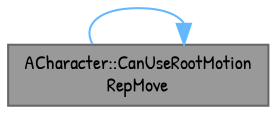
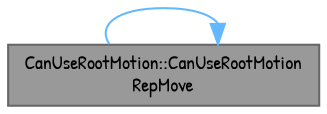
node "ACharacter::CanUseRootMotion RepMove": label "ACharacter::CanUseRootMotion RepMove" -> "CanUseRootMotion::CanUseRootMotion RepMove"
